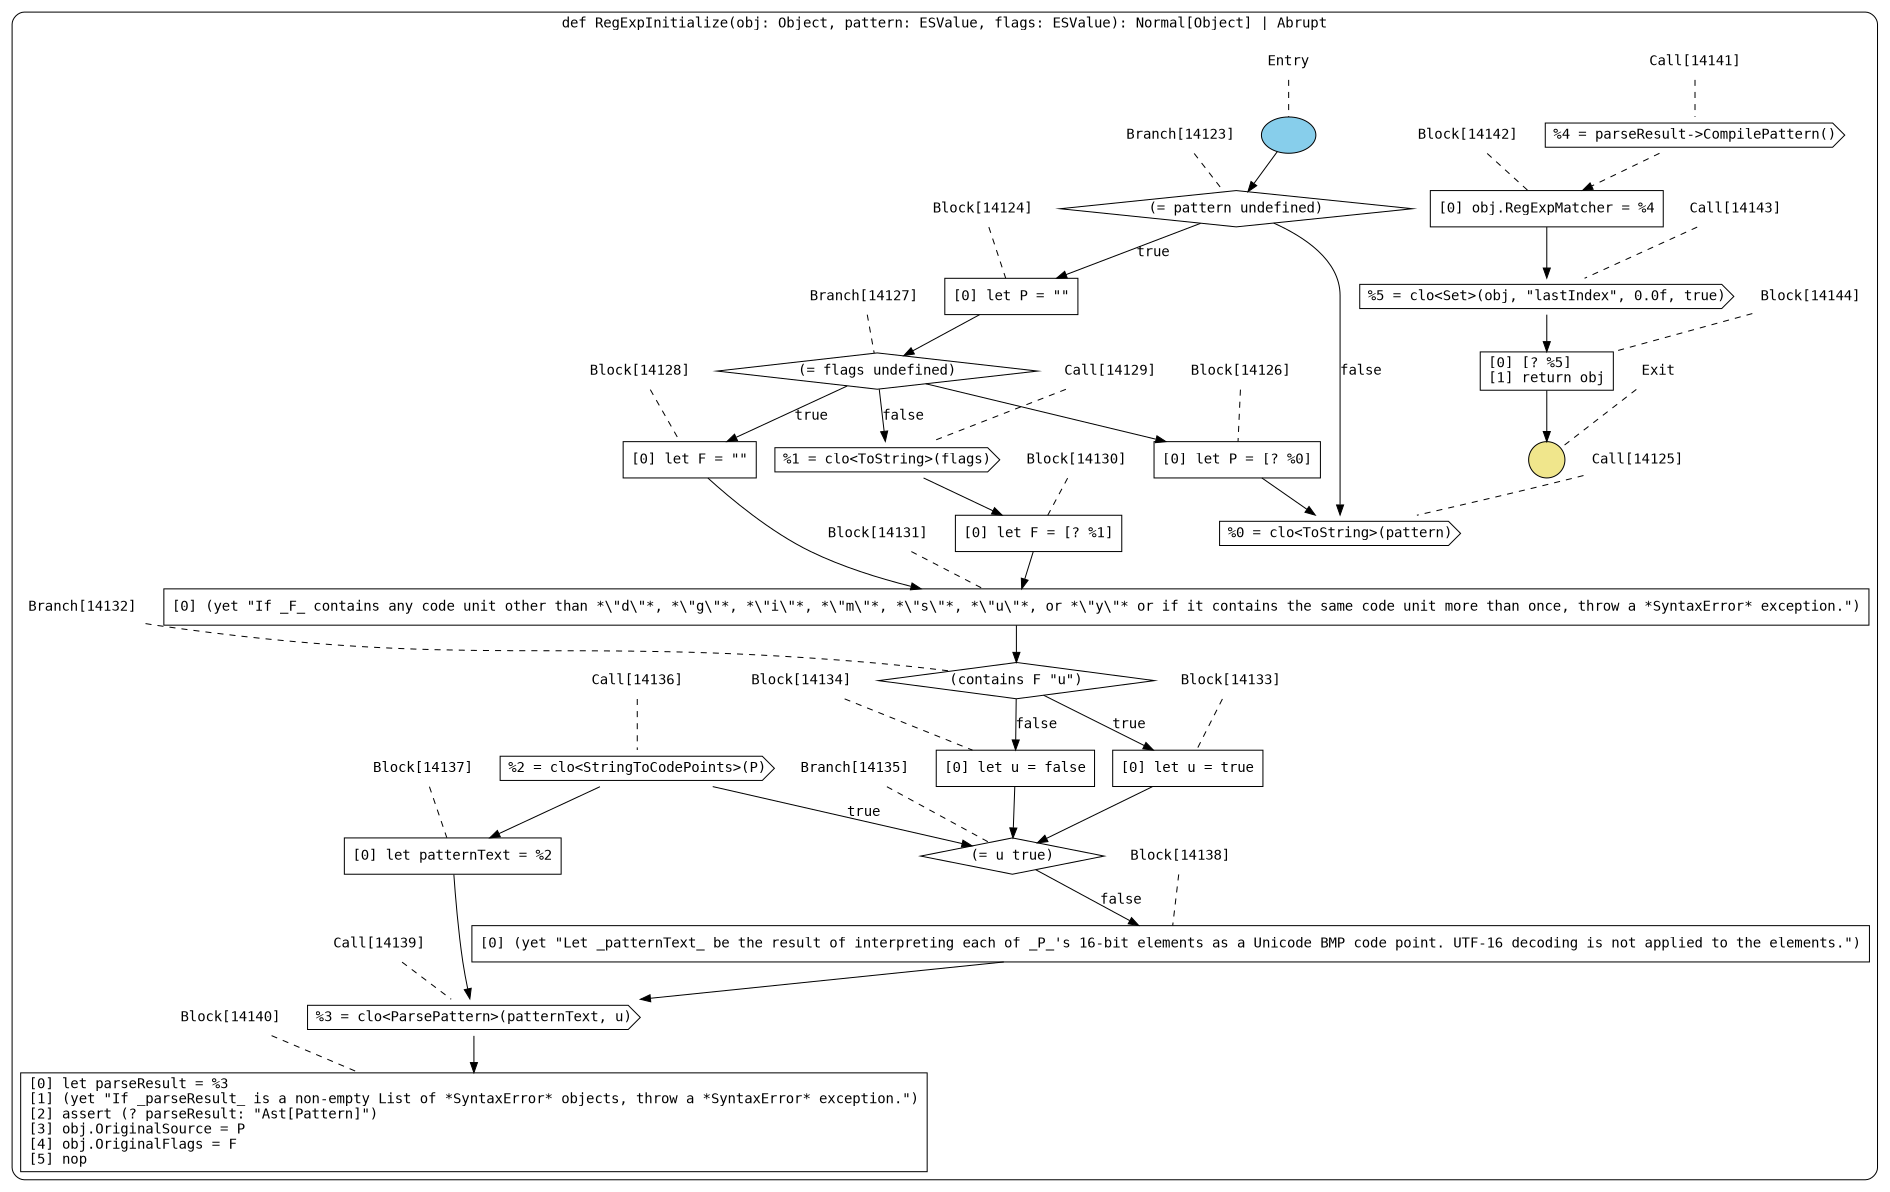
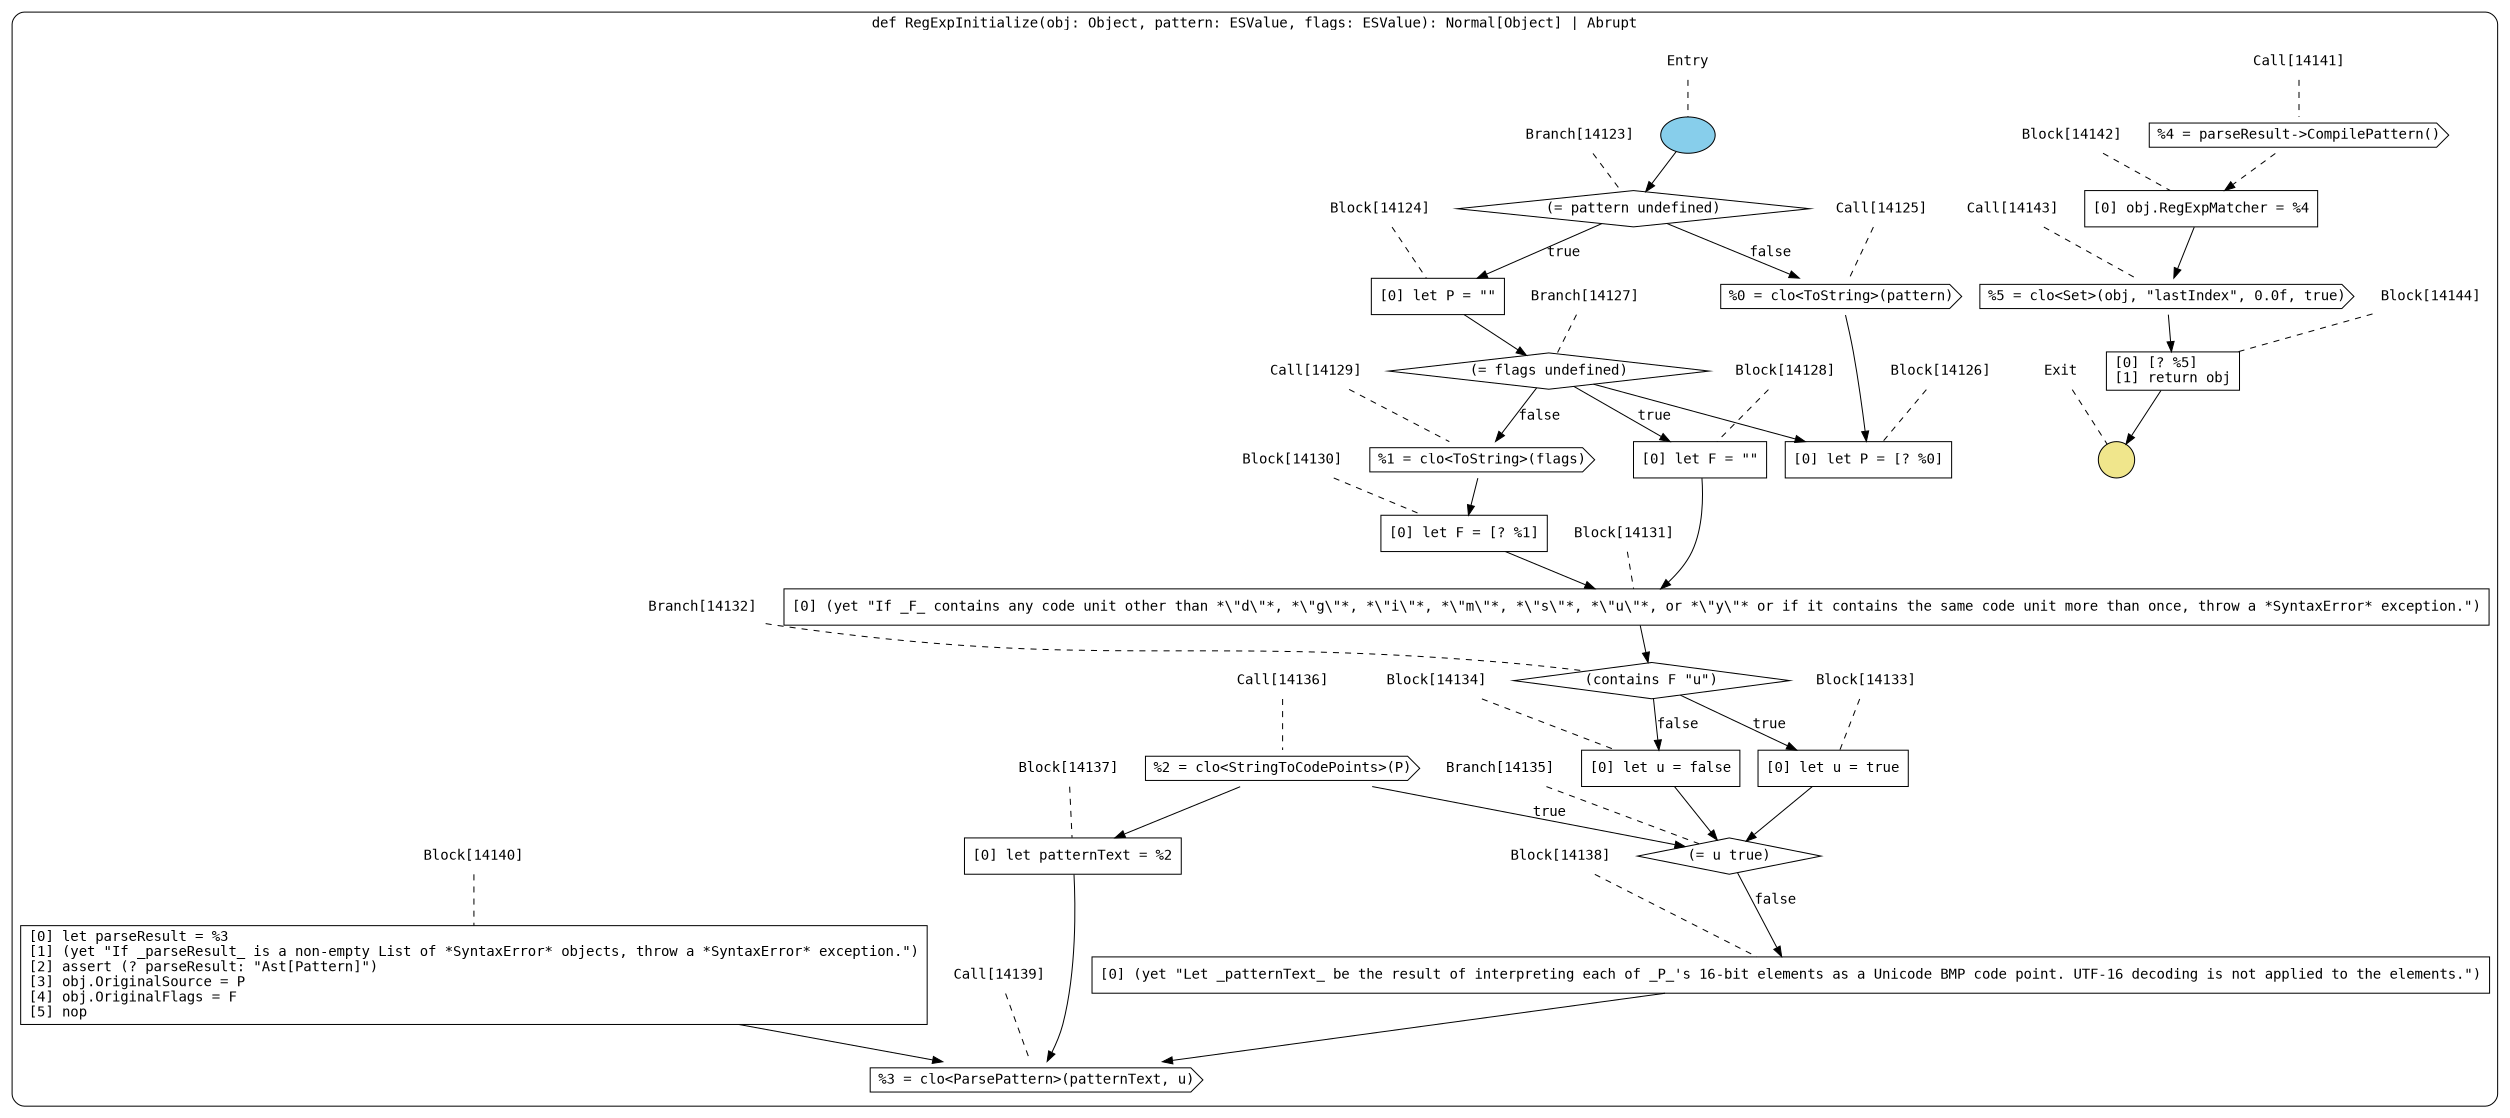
edge "[0] let P = [? %0]" -> "%0 = clo<ToString>(pattern)": reversed
edge "%3 = clo<ParsePattern>(patternText, u)" -> "[0] let parseResult = %3": reversed
